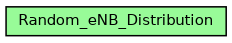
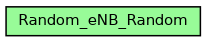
node "Random_eNB_Distribution": label "Random_eNB_Distribution" -> "Random_eNB_Random"
